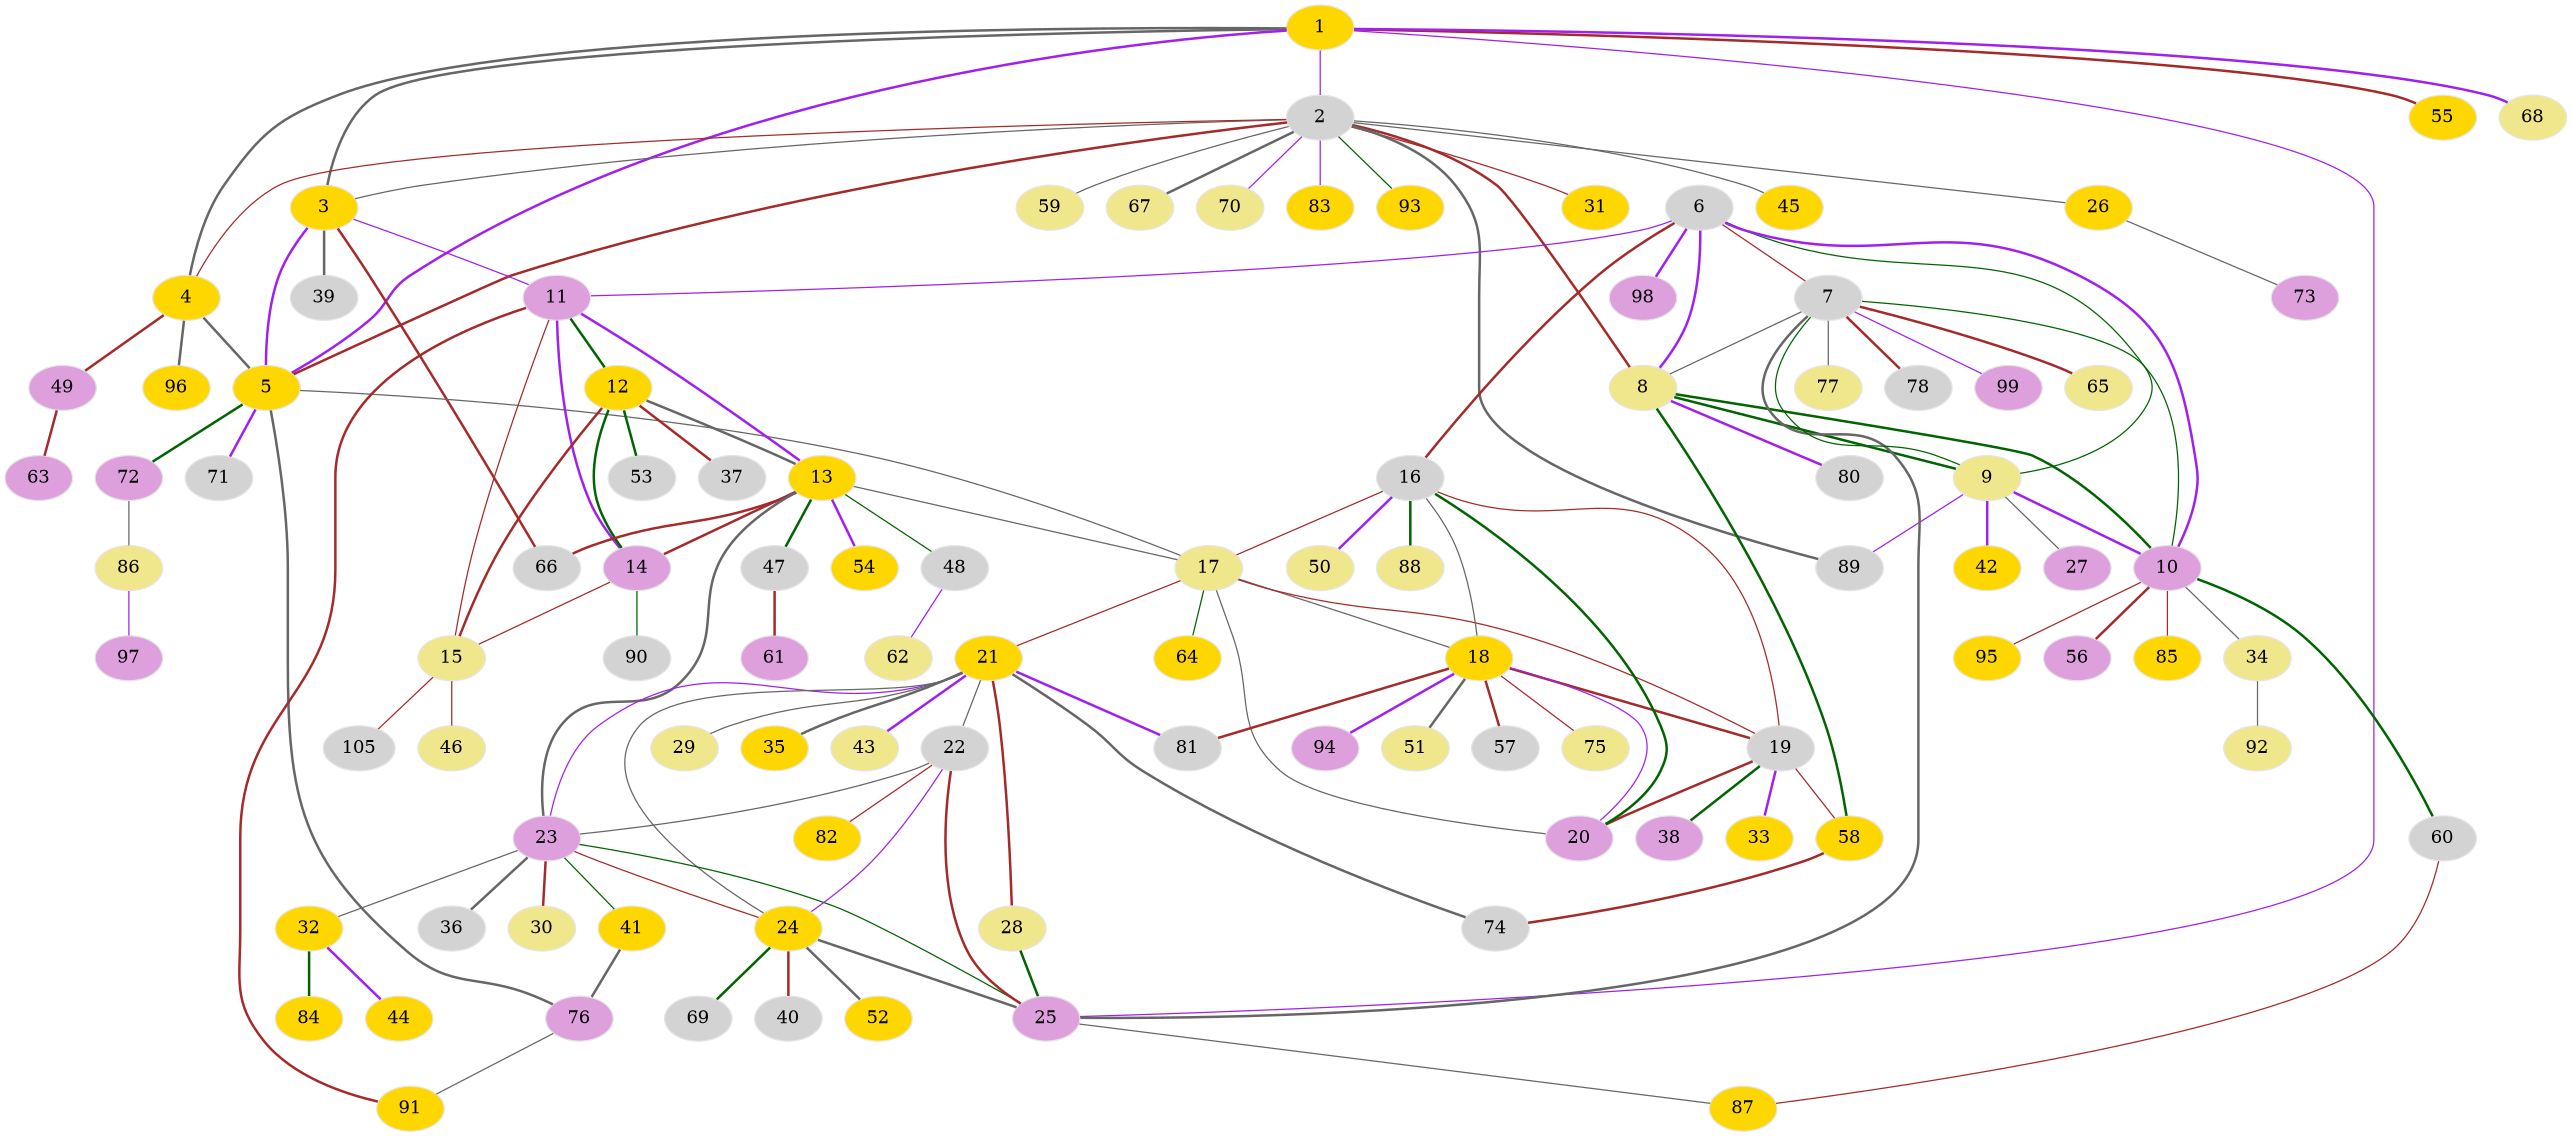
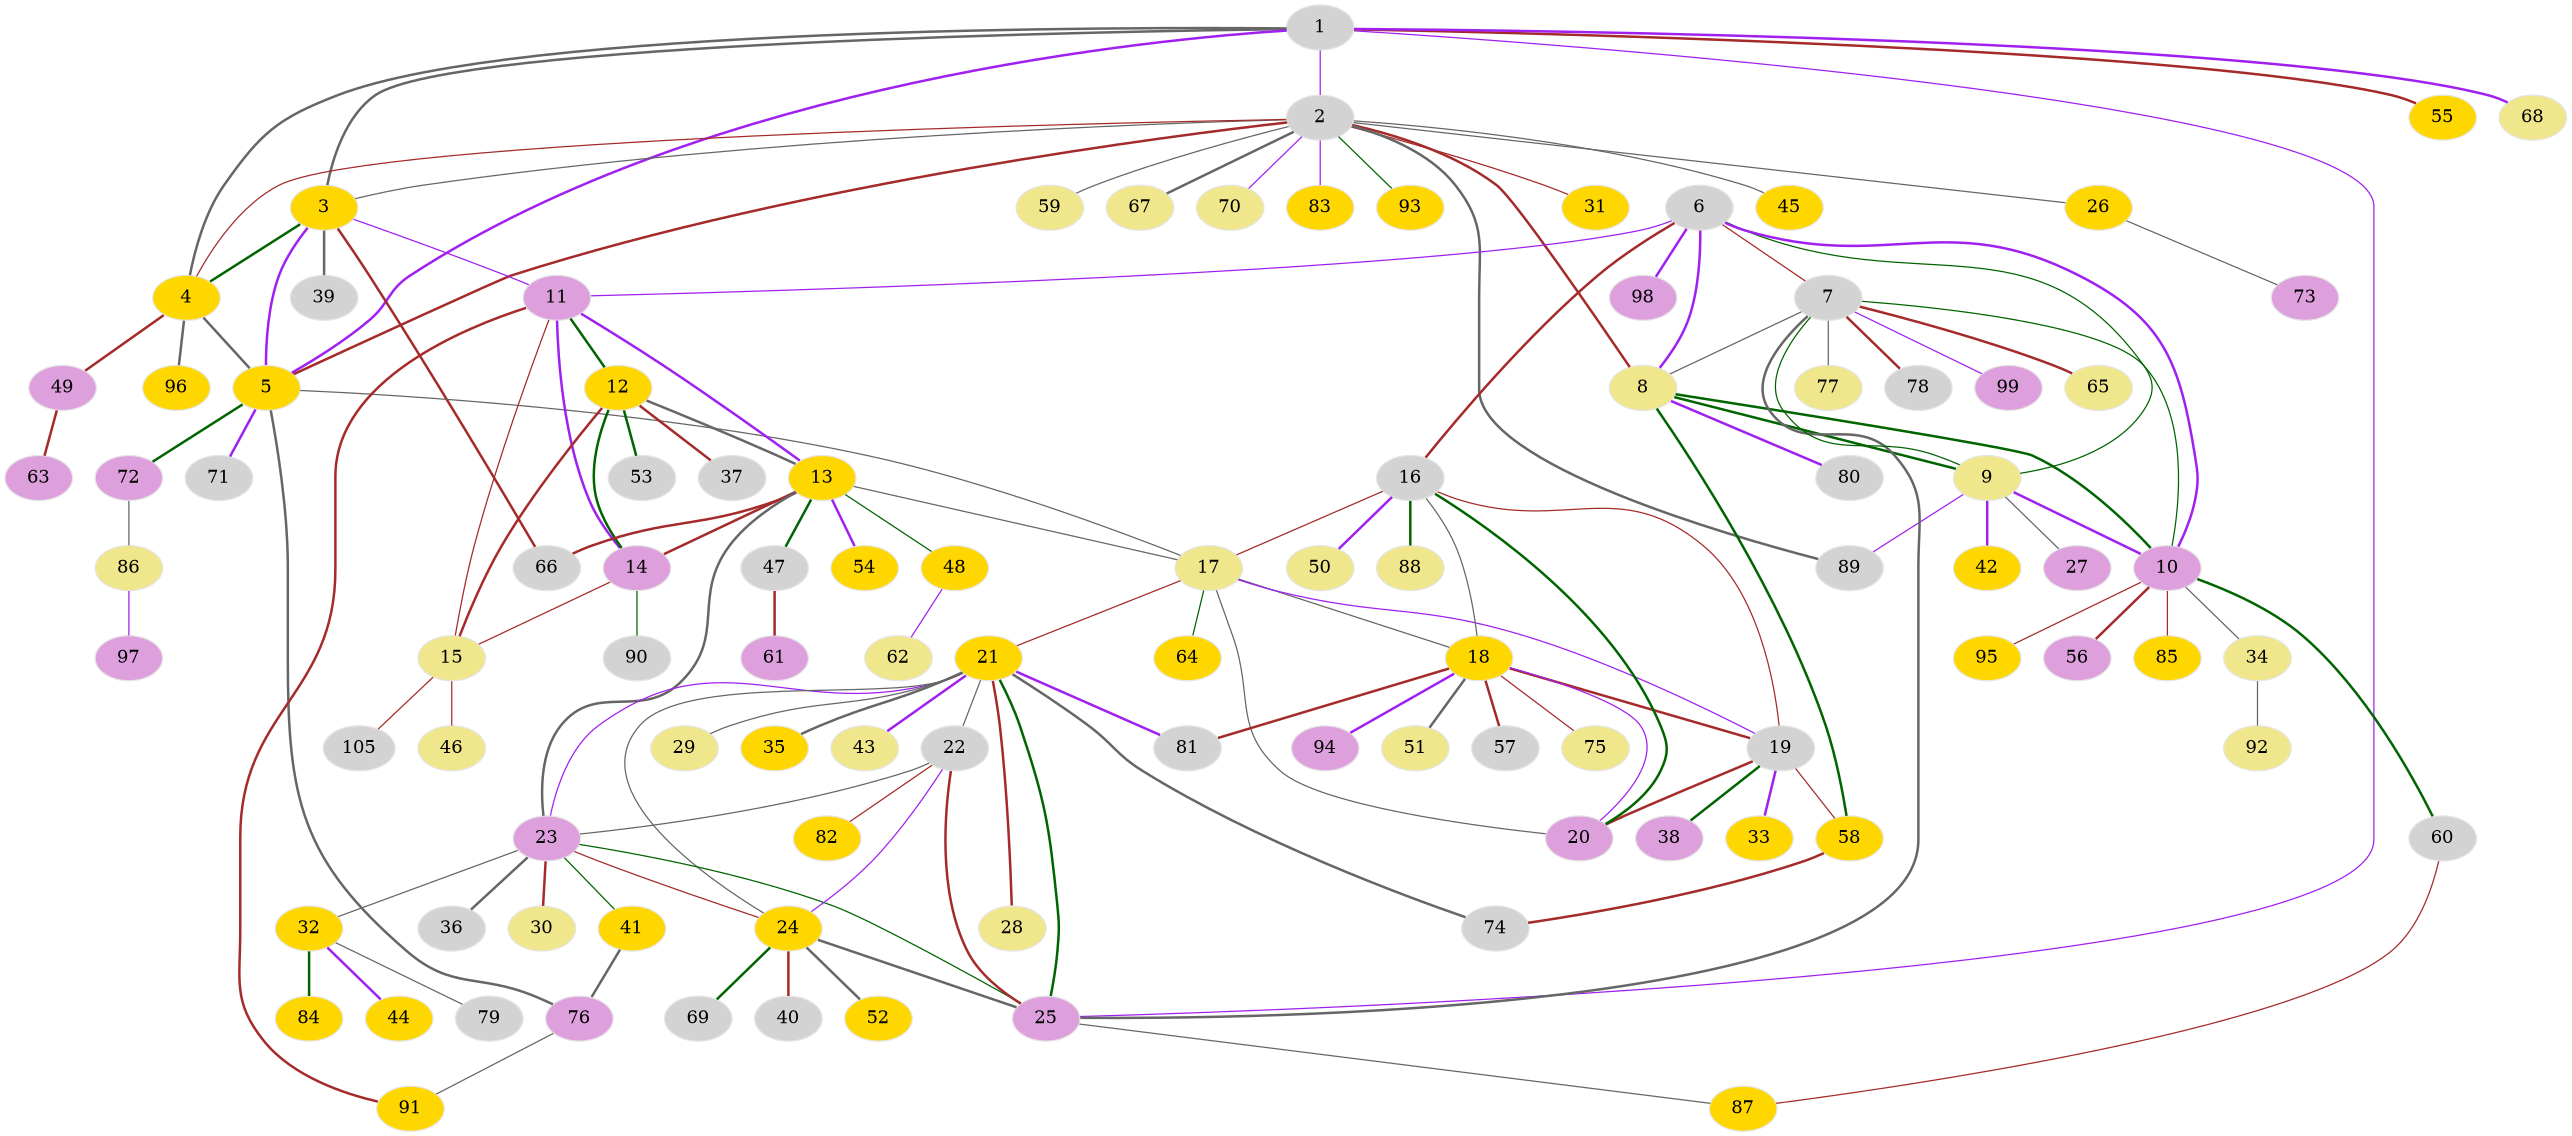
node "1": fillcolor gold -> lightgrey
edge "3" -- "4": added
node "48": fillcolor lightgrey -> gold
edge "17" -- "19": color brown -> purple
edge "28" -- "25": now "21" -- "25"
node "79": added
